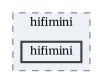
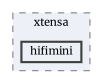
cluster "hifimini": label "hifimini" -> "xtensa"
